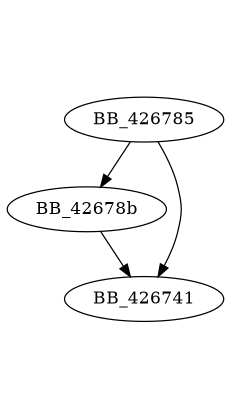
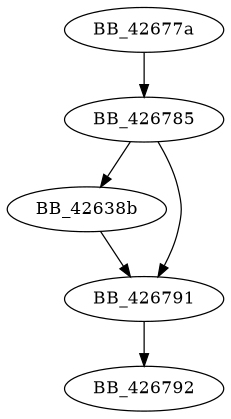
node "BB_42677a": added
node "BB_42678b": label "BB_42678b" -> "BB_42638b"
node "BB_426741": label "BB_426741" -> "BB_426791"
node "BB_426792": added
